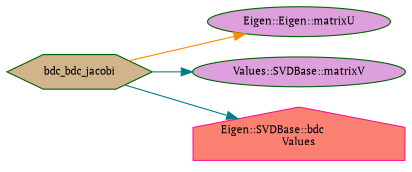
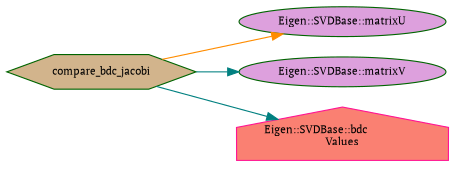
node "Eigen::Eigen::matrixU": label "Eigen::Eigen::matrixU" -> "Eigen::SVDBase::matrixU"
node "bdc_bdc_jacobi": label "bdc_bdc_jacobi" -> "compare_bdc_jacobi"
node "Values::SVDBase::matrixV": label "Values::SVDBase::matrixV" -> "Eigen::SVDBase::matrixV"
